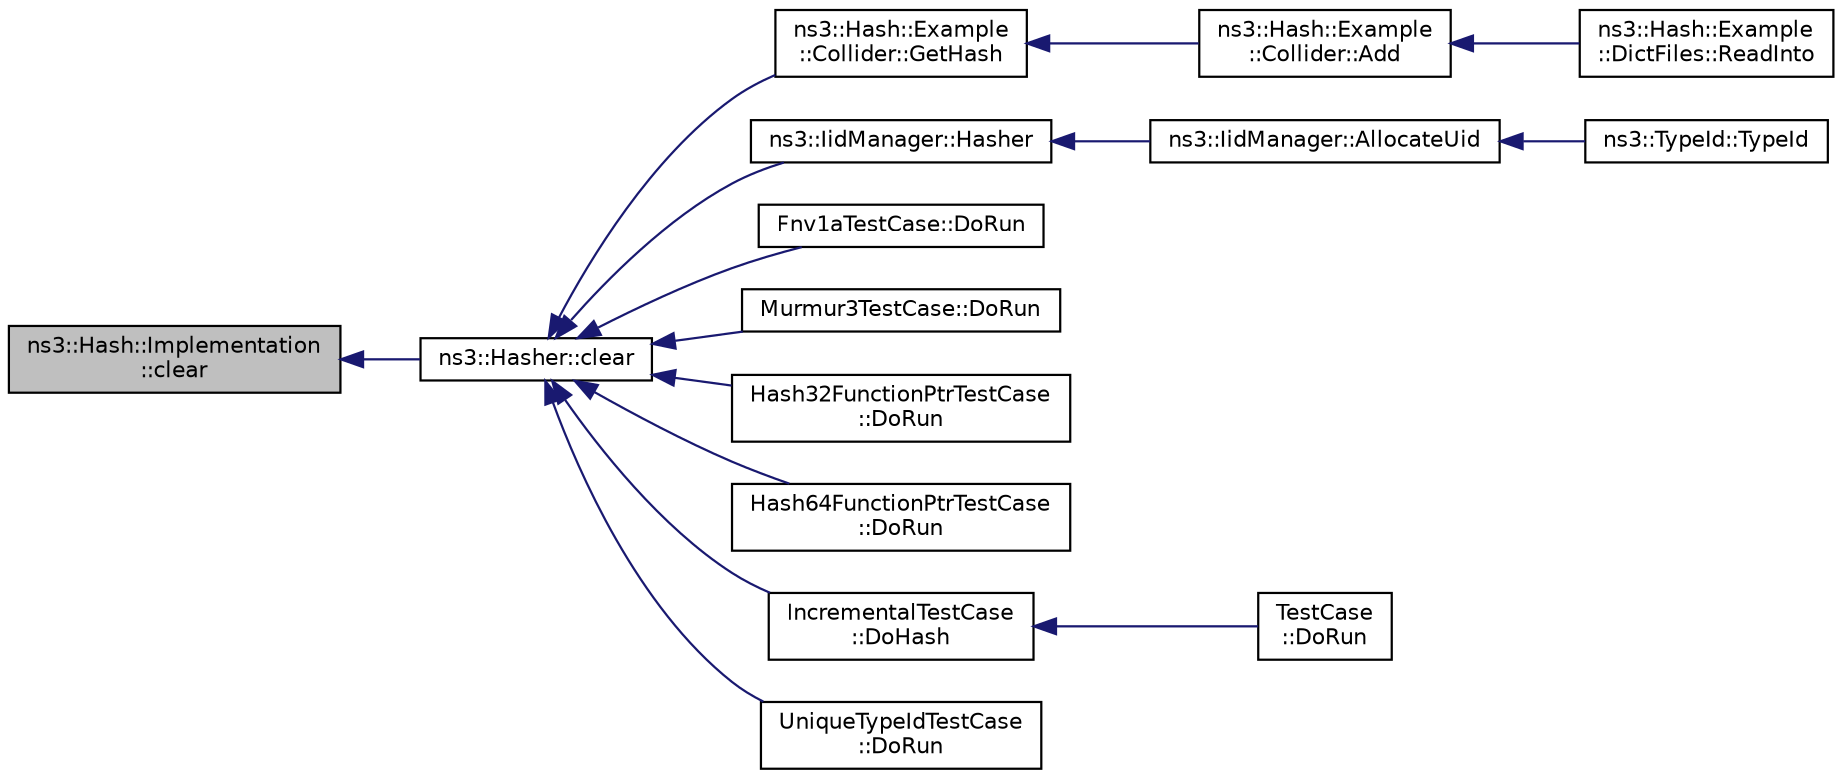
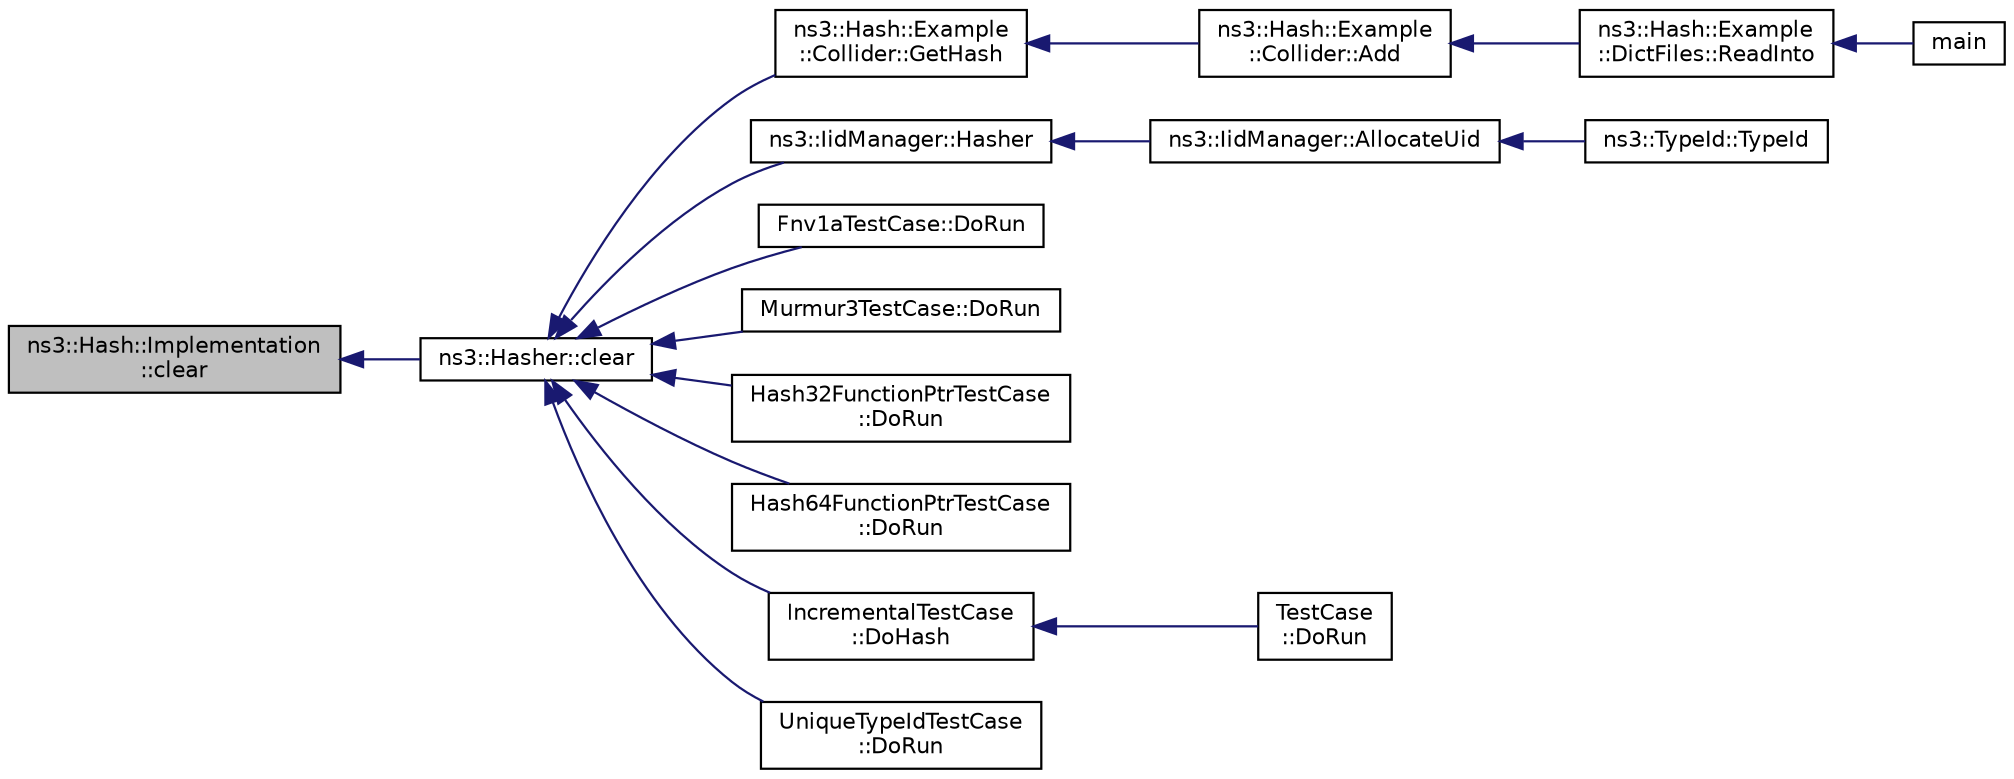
node "main": added
